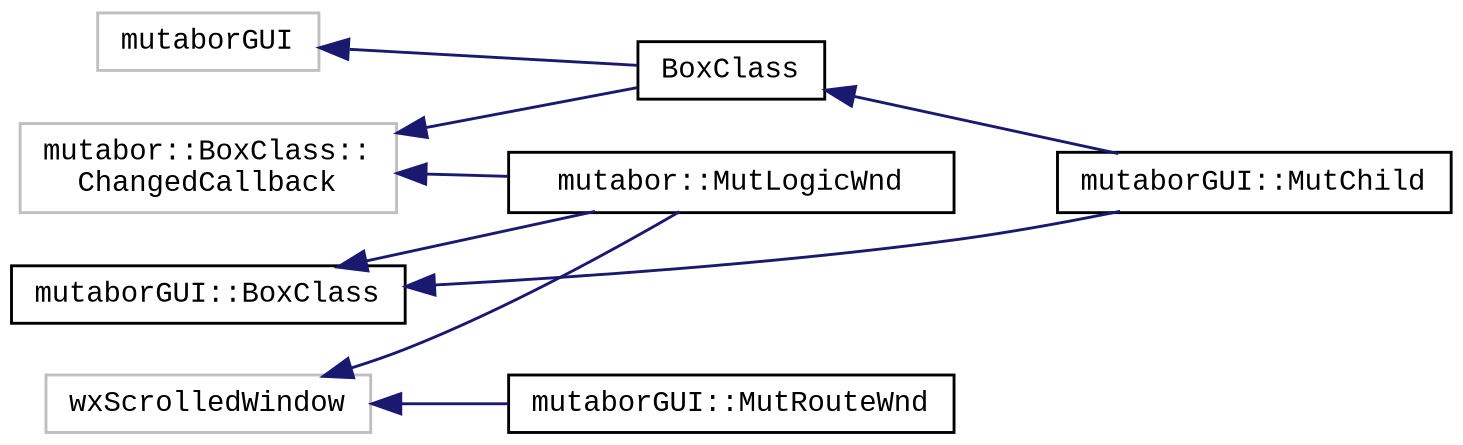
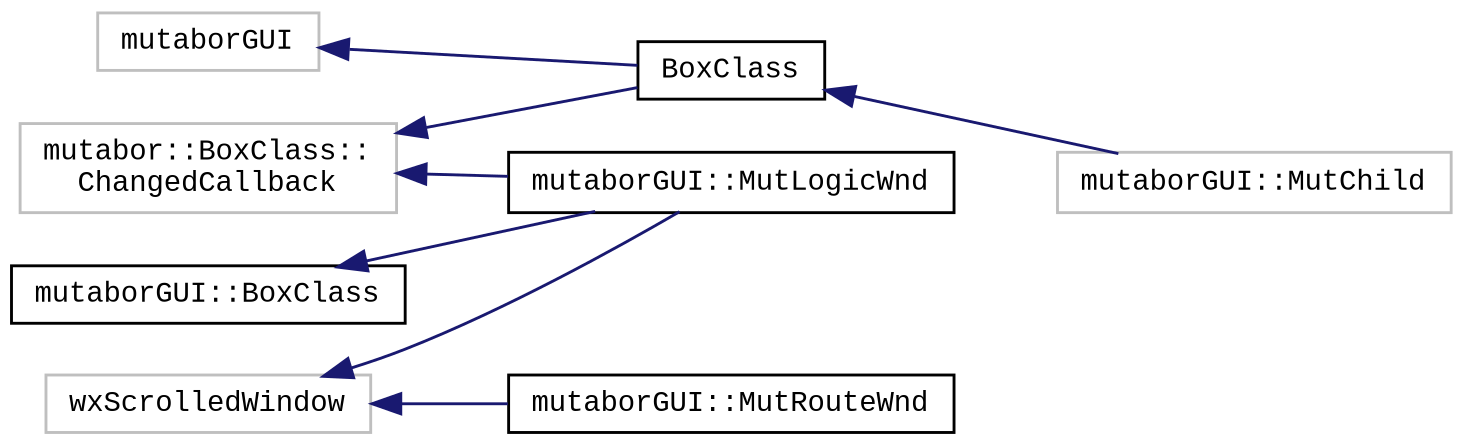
node "mutabor::MutLogicWnd": label "mutabor::MutLogicWnd" -> "mutaborGUI::MutLogicWnd"
node "mutaborGUI::MutChild": color black -> grey75
edge "mutaborGUI::MutChild" -> "mutaborGUI::BoxClass": removed
